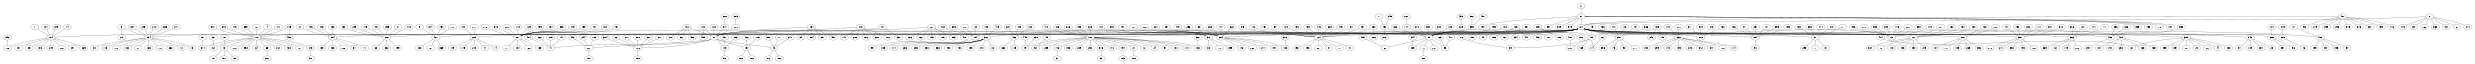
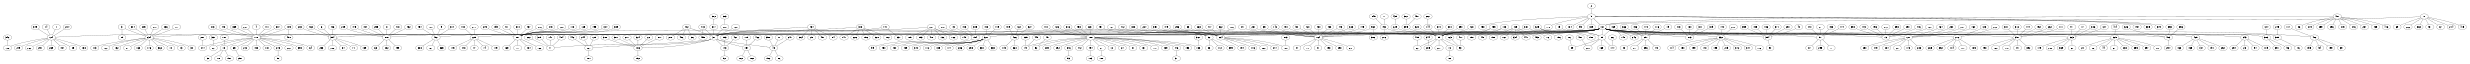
node "338": removed
edge "414" -- "61": now "414" -- "329"
